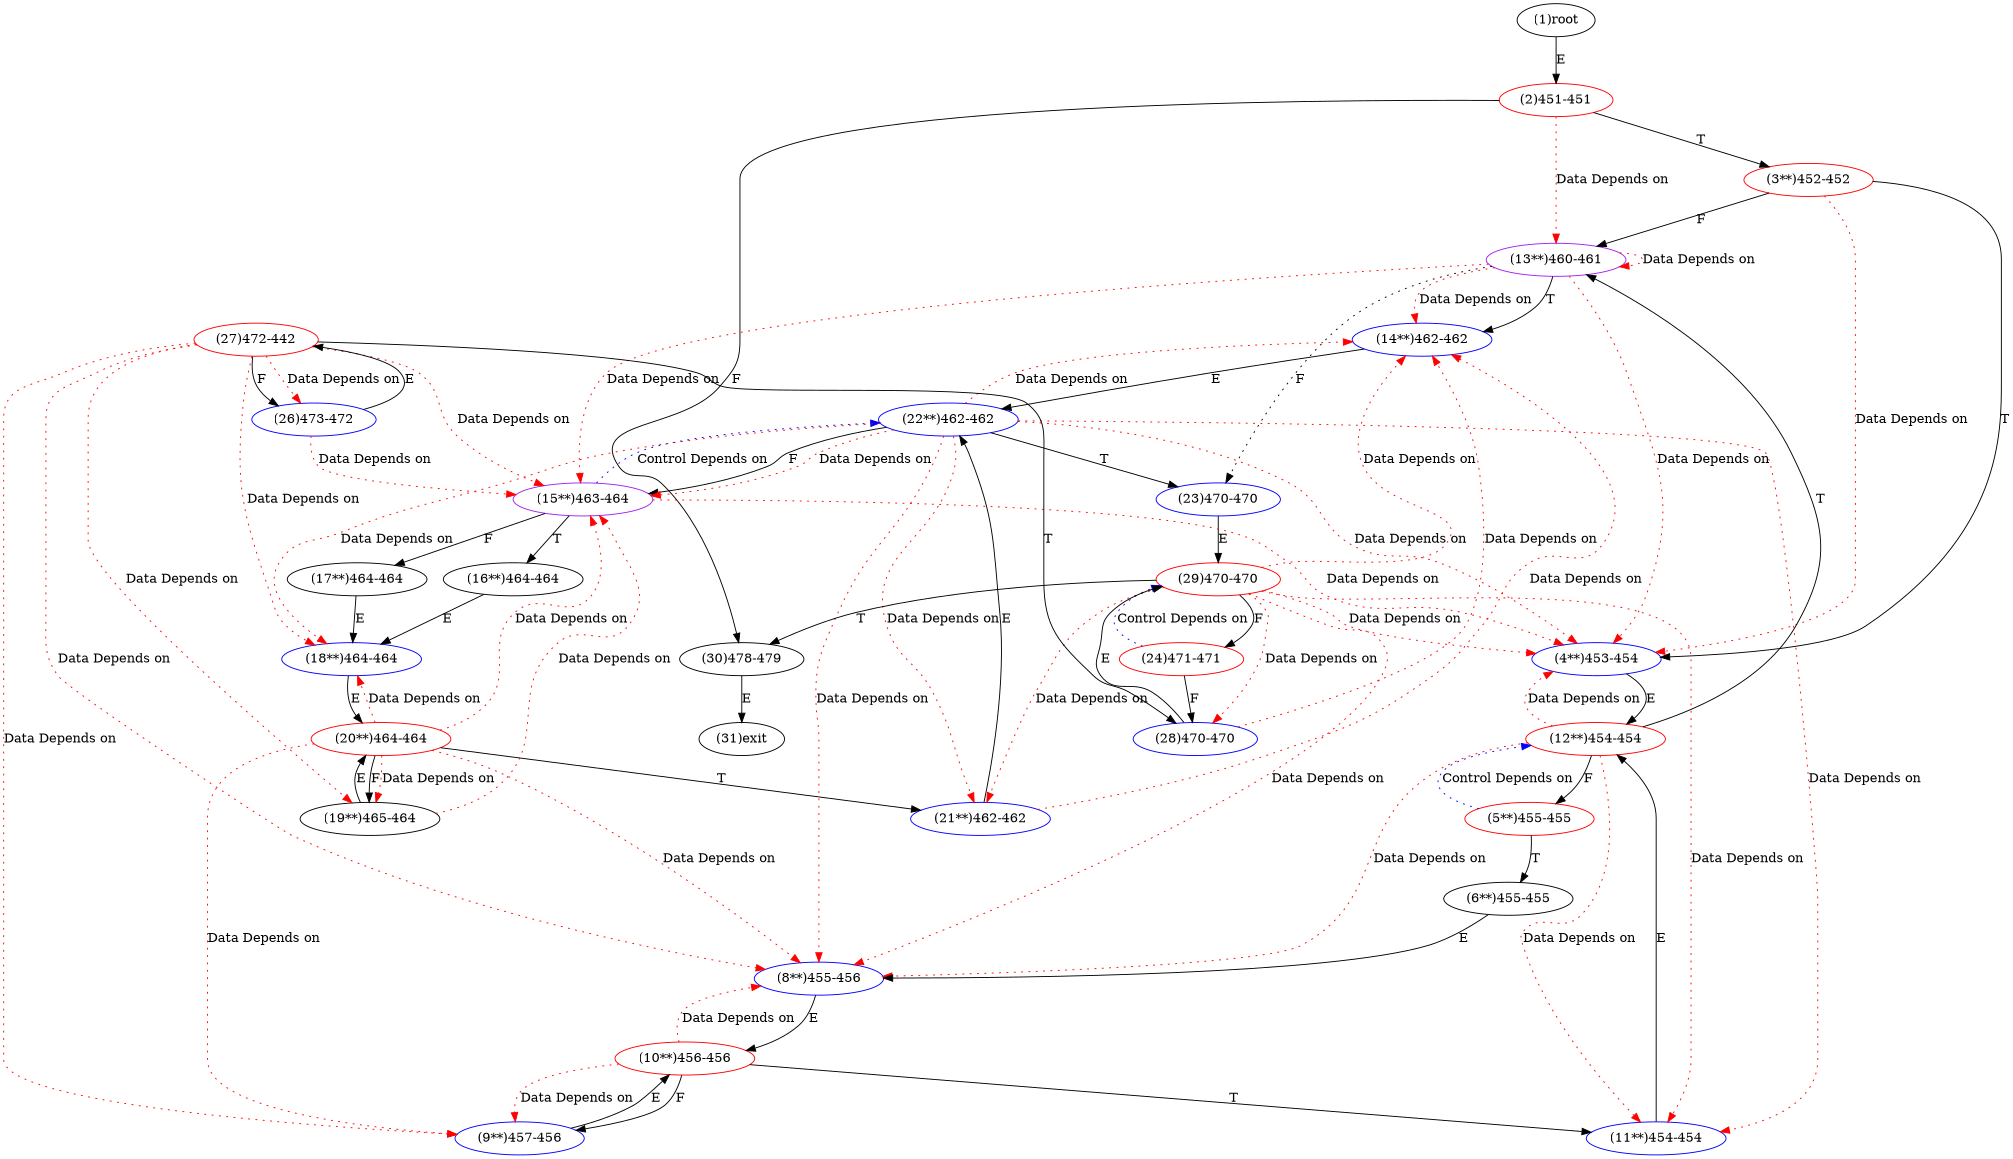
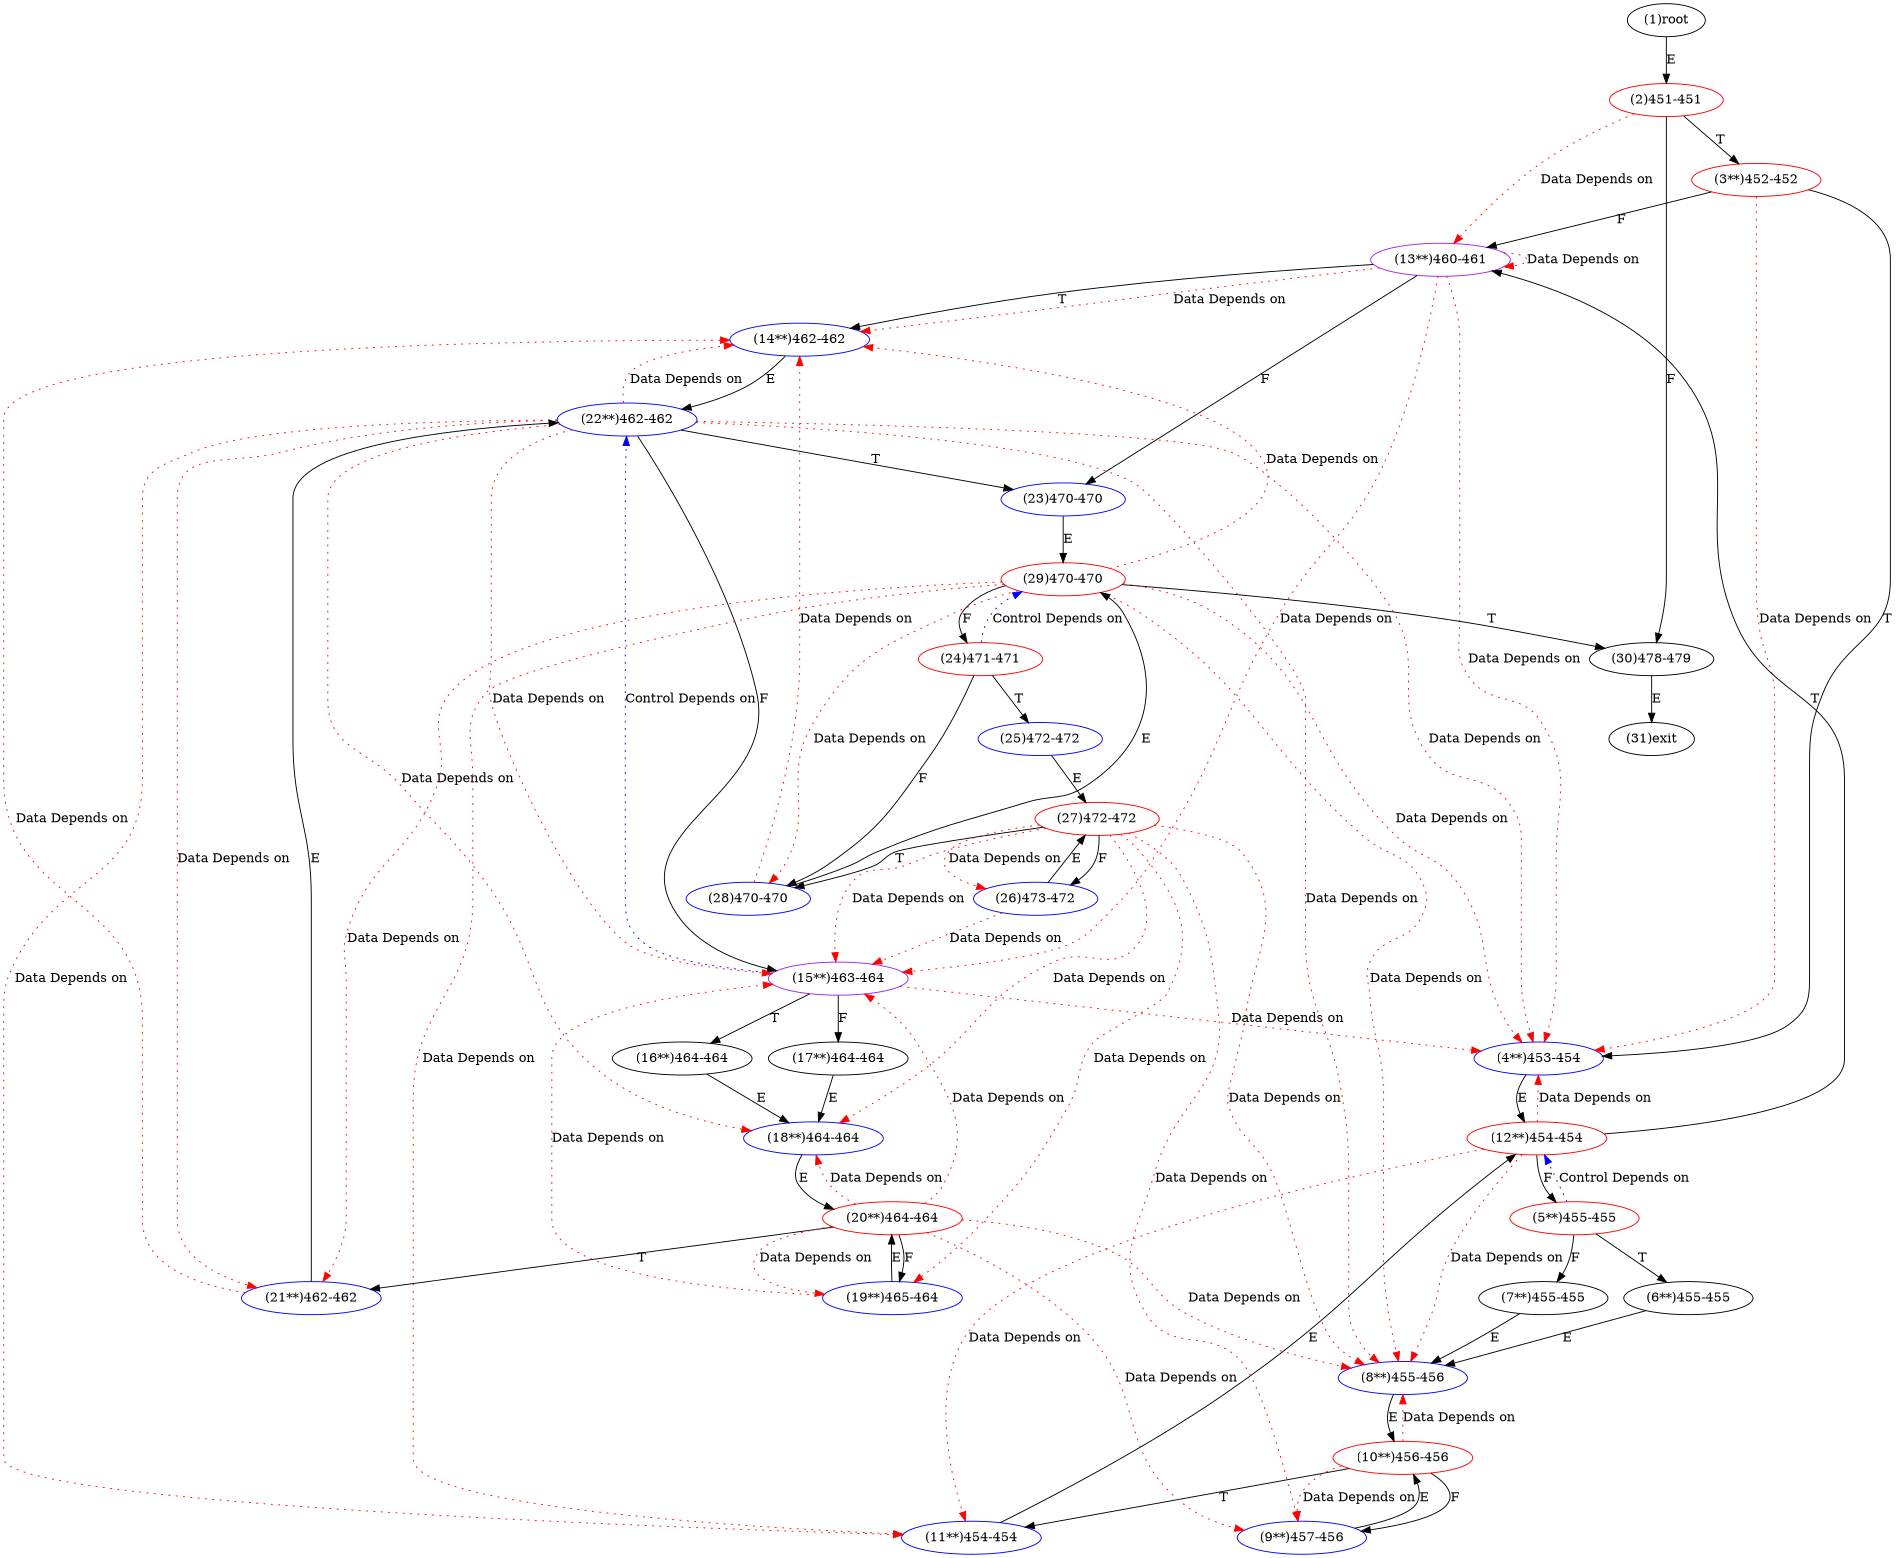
edge "(13**)460-461" -> "(23)470-470": style dotted -> solid
node "(27)472-442": label "(27)472-442" -> "(27)472-472"
node "(25)472-472": added
node "(19**)465-464": color black -> blue
node "(7**)455-455": added
